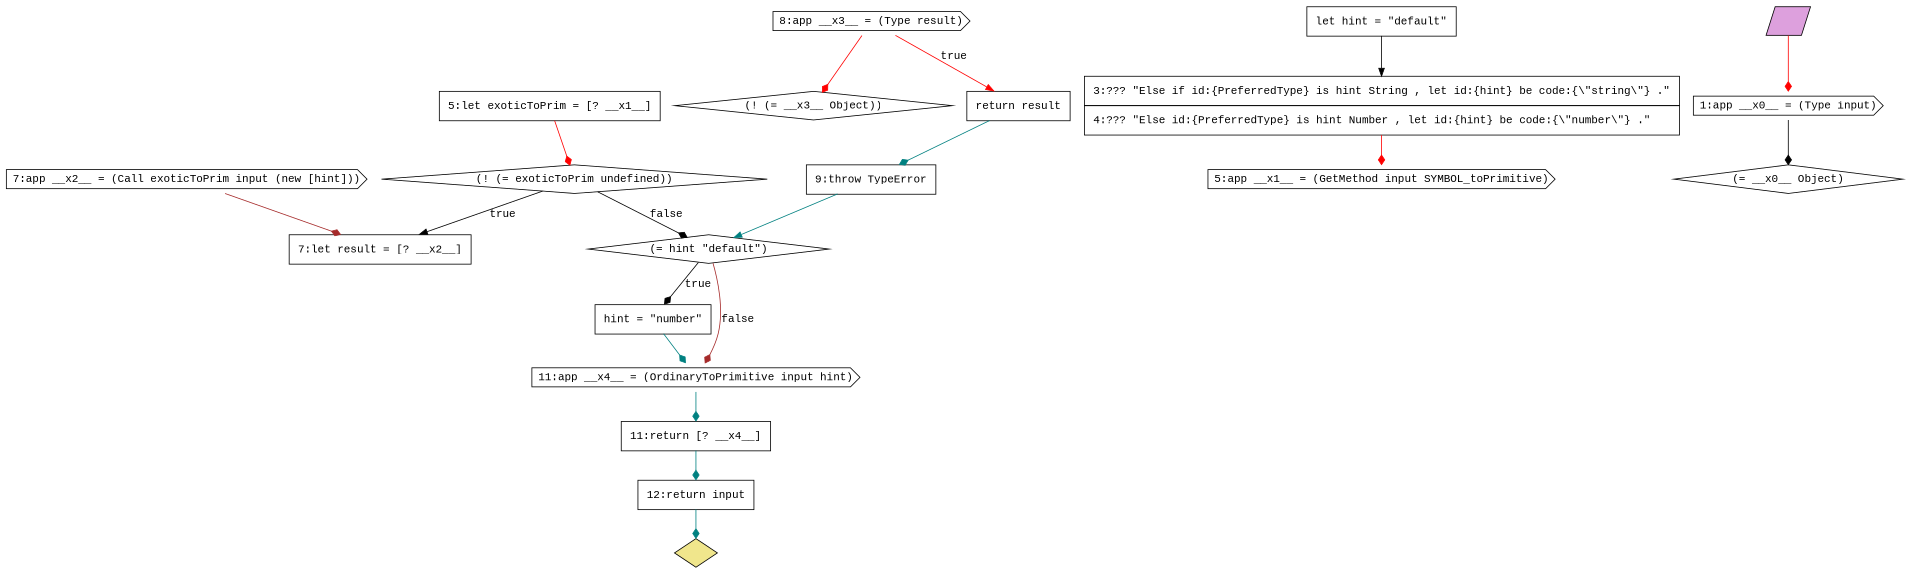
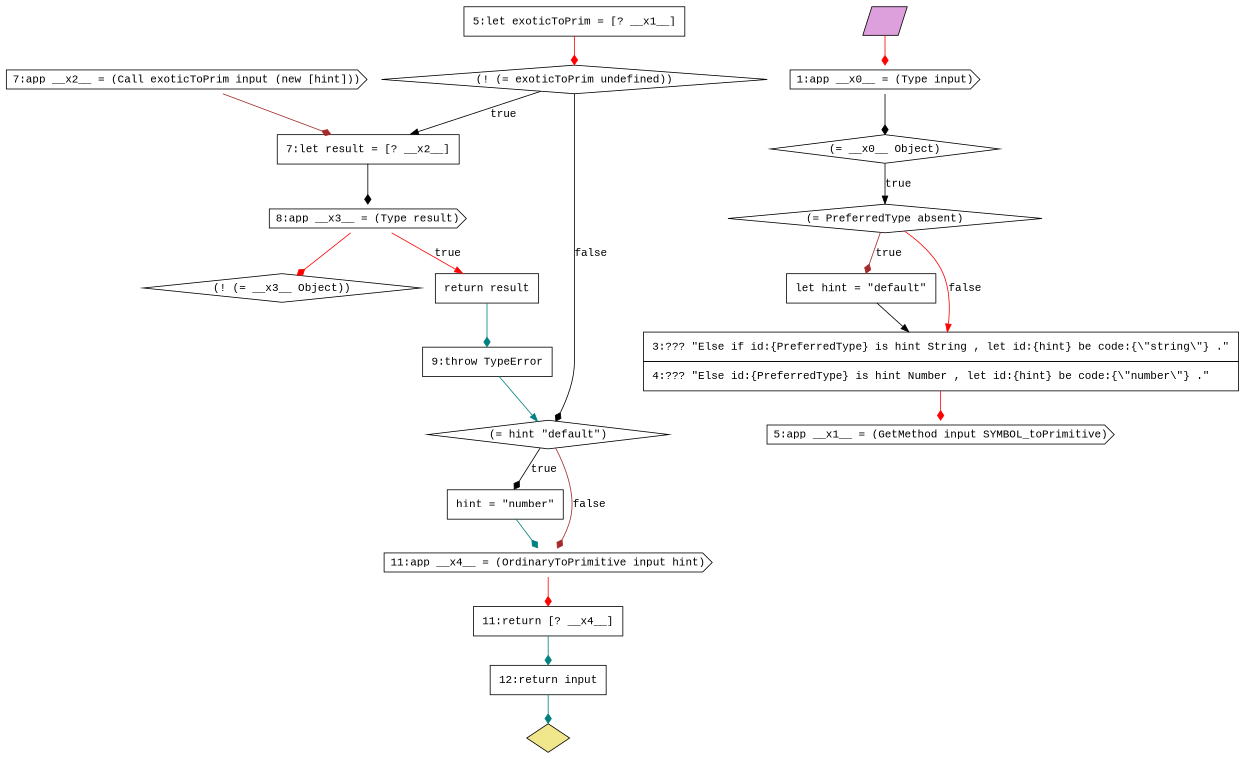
edge "7:let result = [? __x2__]" -> "8:app __x3__ = (Type result)": added
node "(= PreferredType absent)": added
edge "11:app __x4__ = (OrdinaryToPrimitive input hint)" -> "11:return [? __x4__]": color teal -> red
